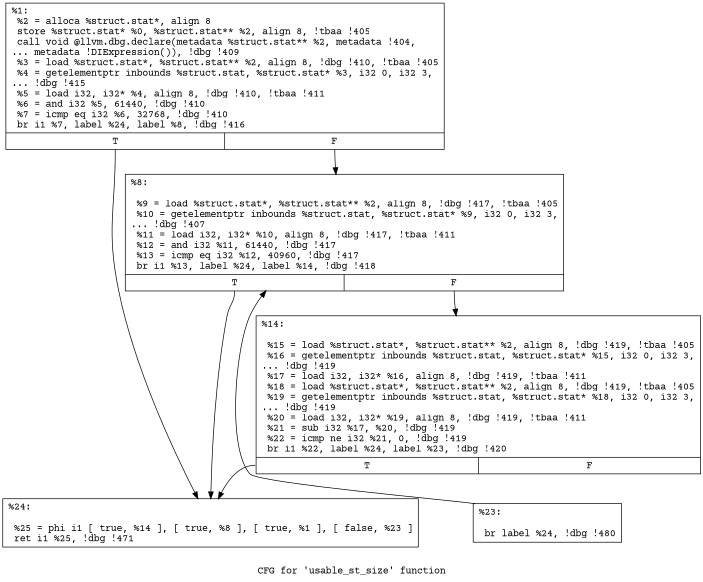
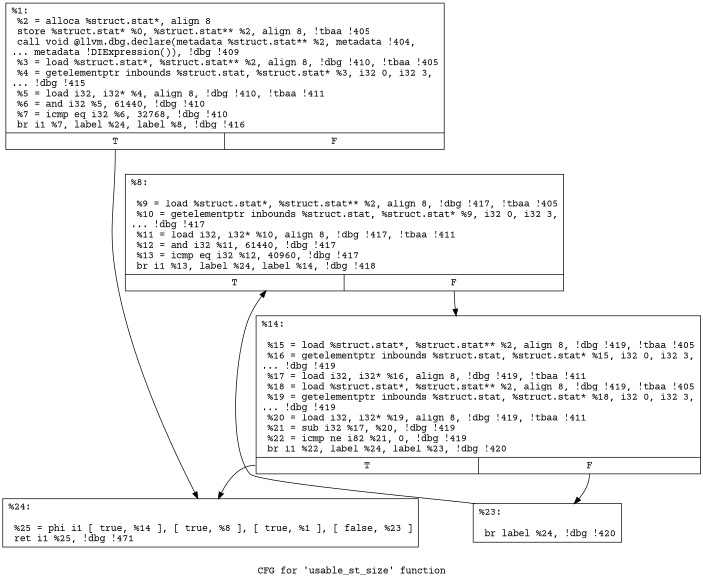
edge "%1:" -> "%8:": removed
node "%8:": text "... !dbg !407" -> "... !dbg !417"
edge "%8:" -> "%24:": removed
node "%14:": text "%22 = icmp ne i32 %21, 0, !dbg !419" -> "%22 = icmp ne i82 %21, 0, !dbg !419"
edge "%14:" -> "%23:": added
node "%23:": text "br label %24, !dbg !480" -> "br label %24, !dbg !420"
